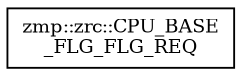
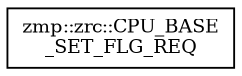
node "zmp::zrc::CPU_BASE _FLG_FLG_REQ": label "zmp::zrc::CPU_BASE _FLG_FLG_REQ" -> "zmp::zrc::CPU_BASE _SET_FLG_REQ"
